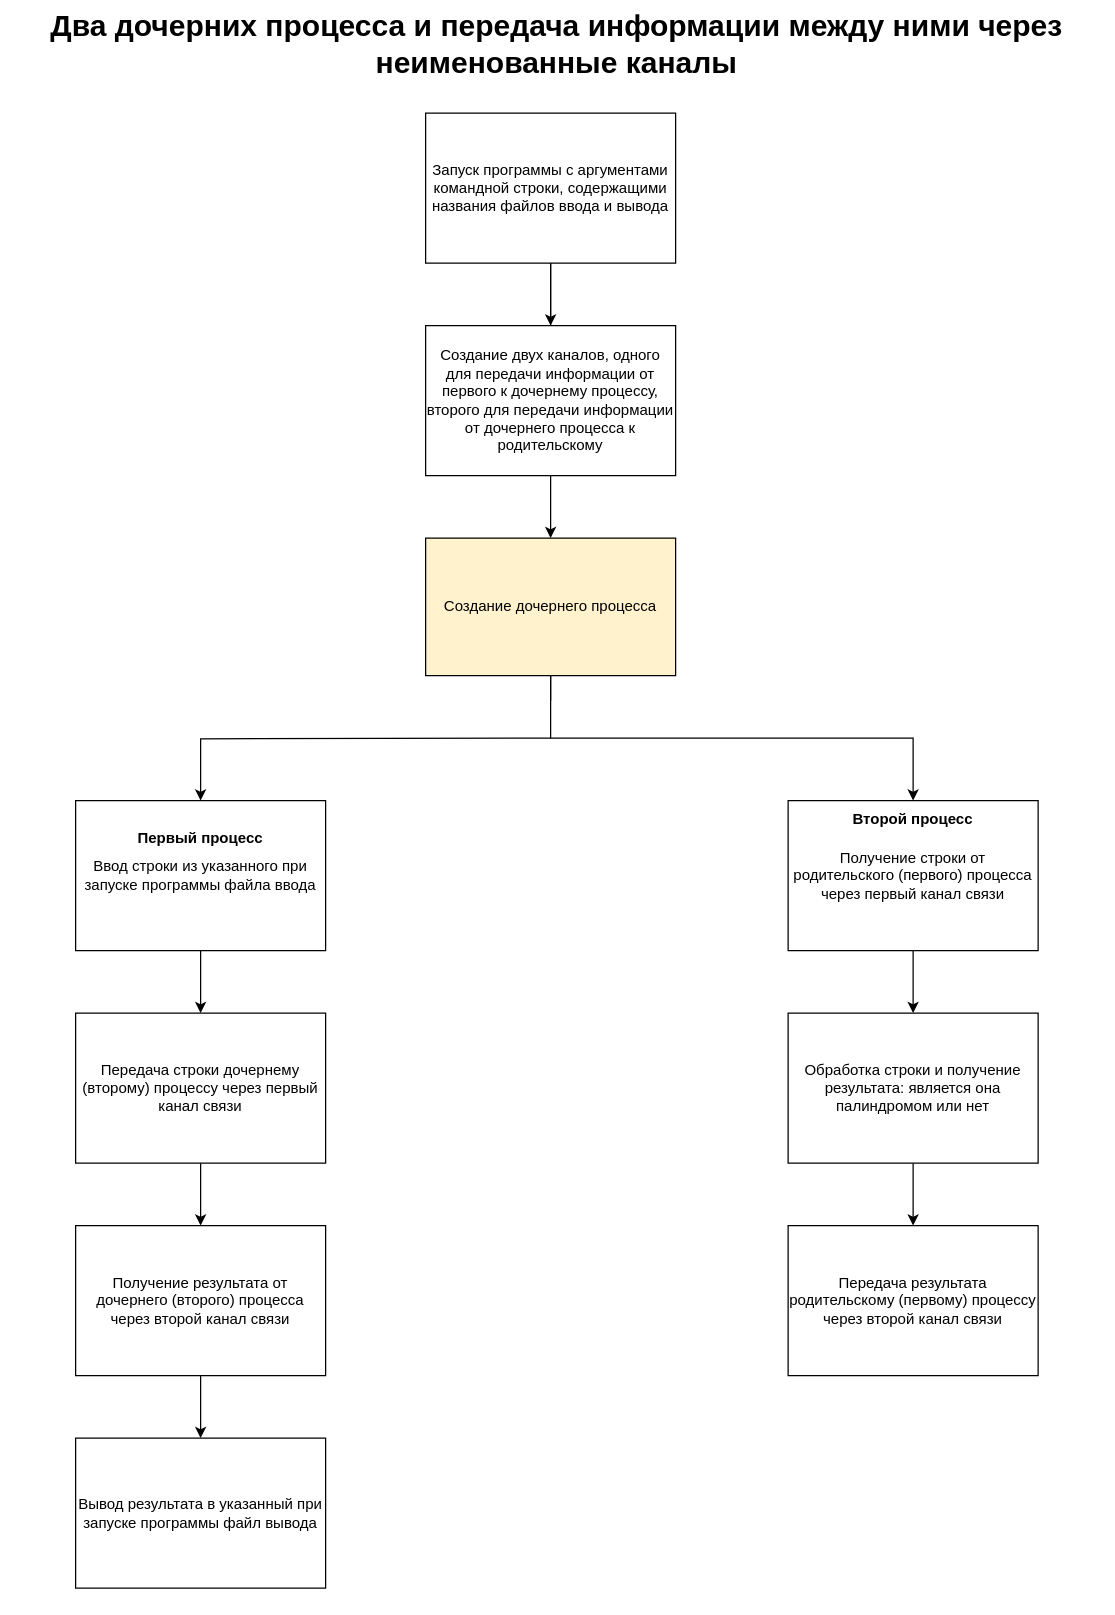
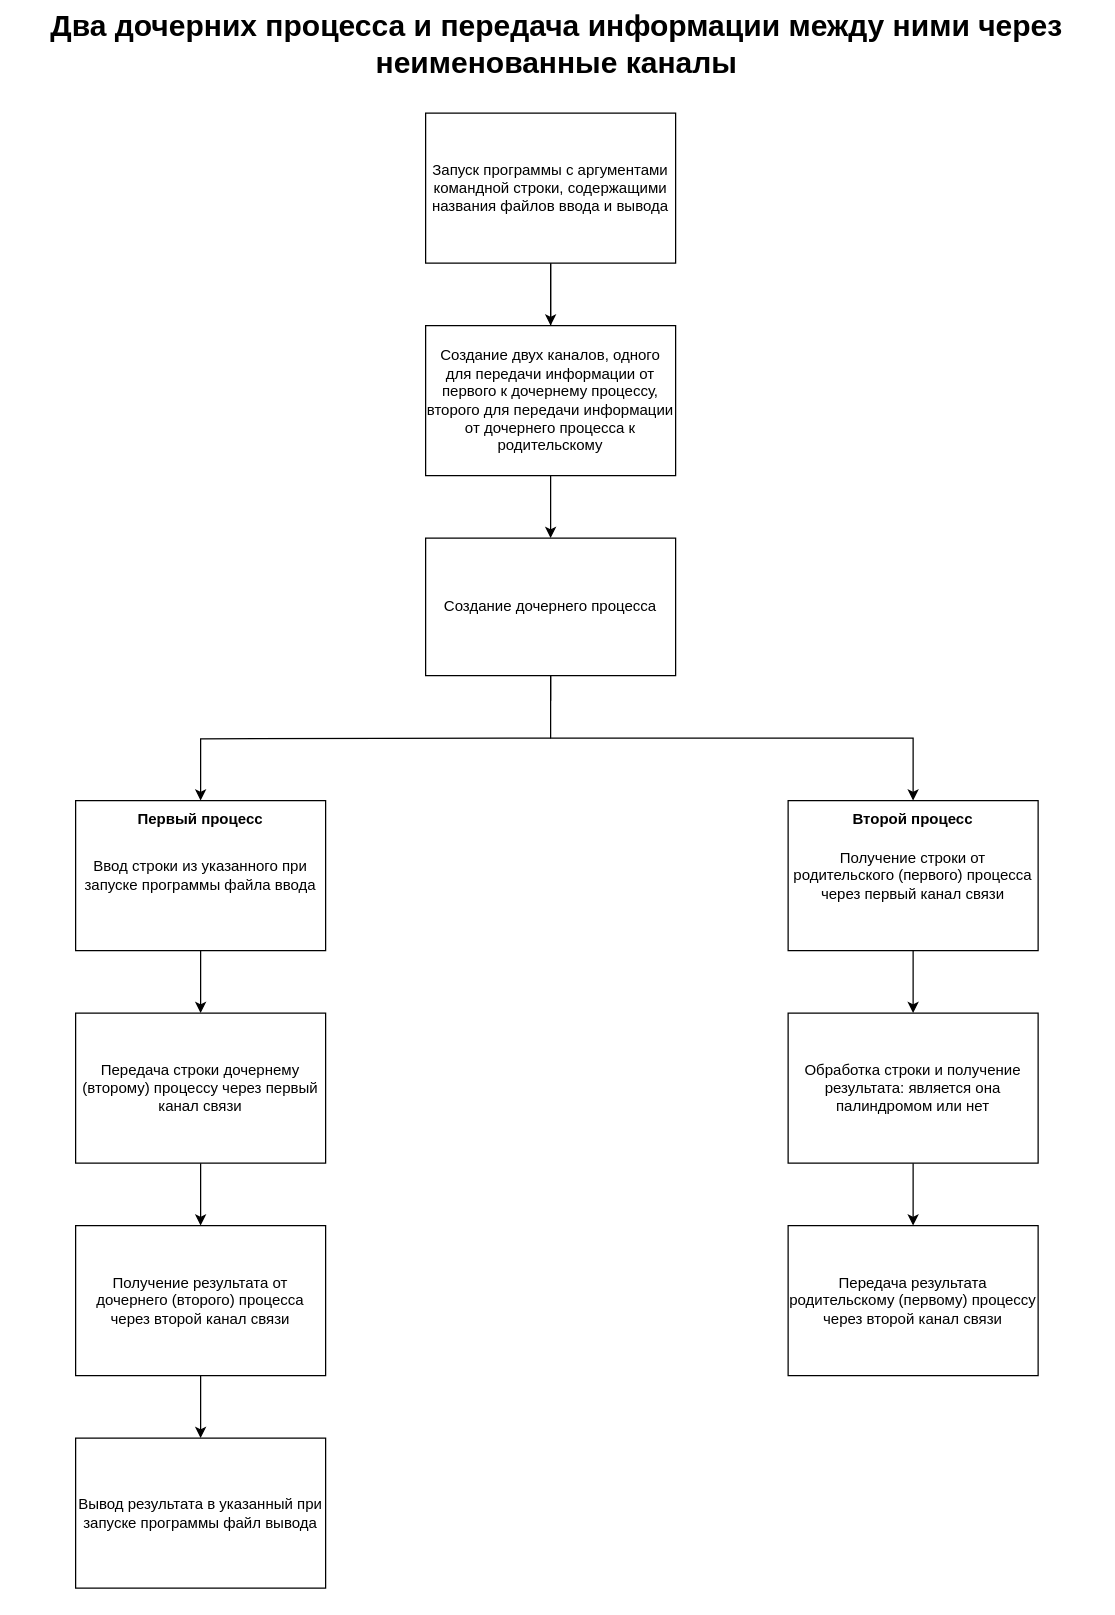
node "Создание дочернего процесса": fillcolor #fff2cc -> #ffffff
node "Первый процесс": moved (201, 838) -> (201, 819)
